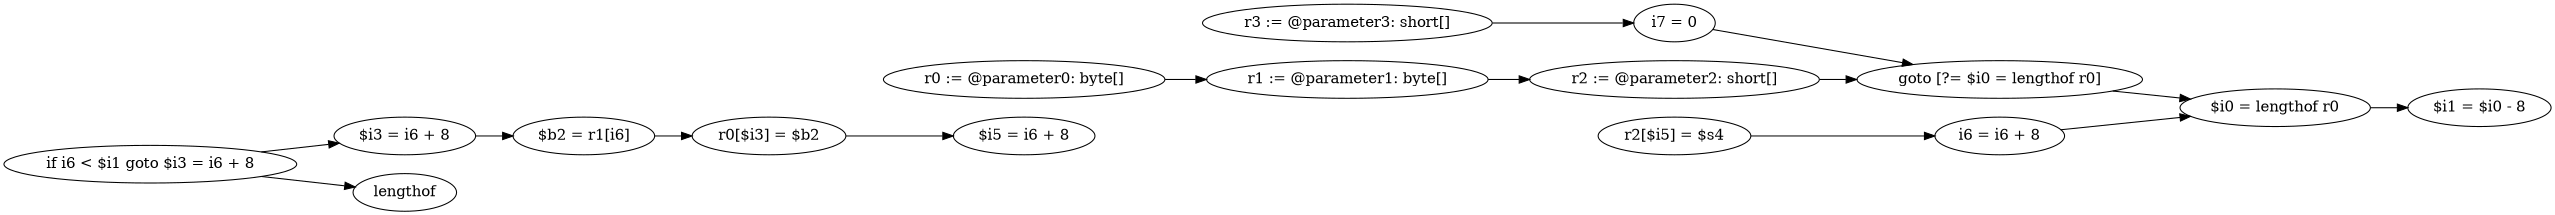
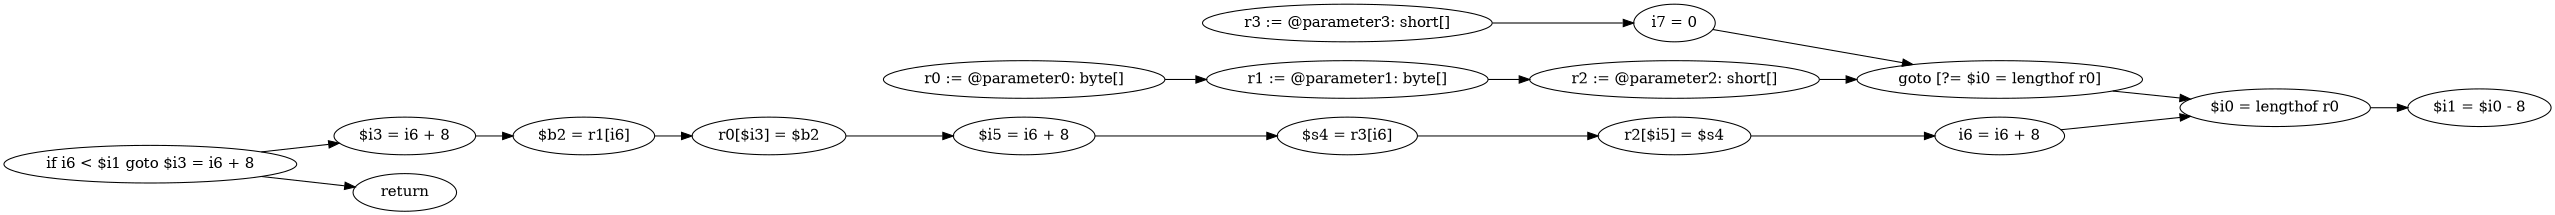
node "$s4 = r3[i6]": added
node "lengthof": label "lengthof" -> "return"
